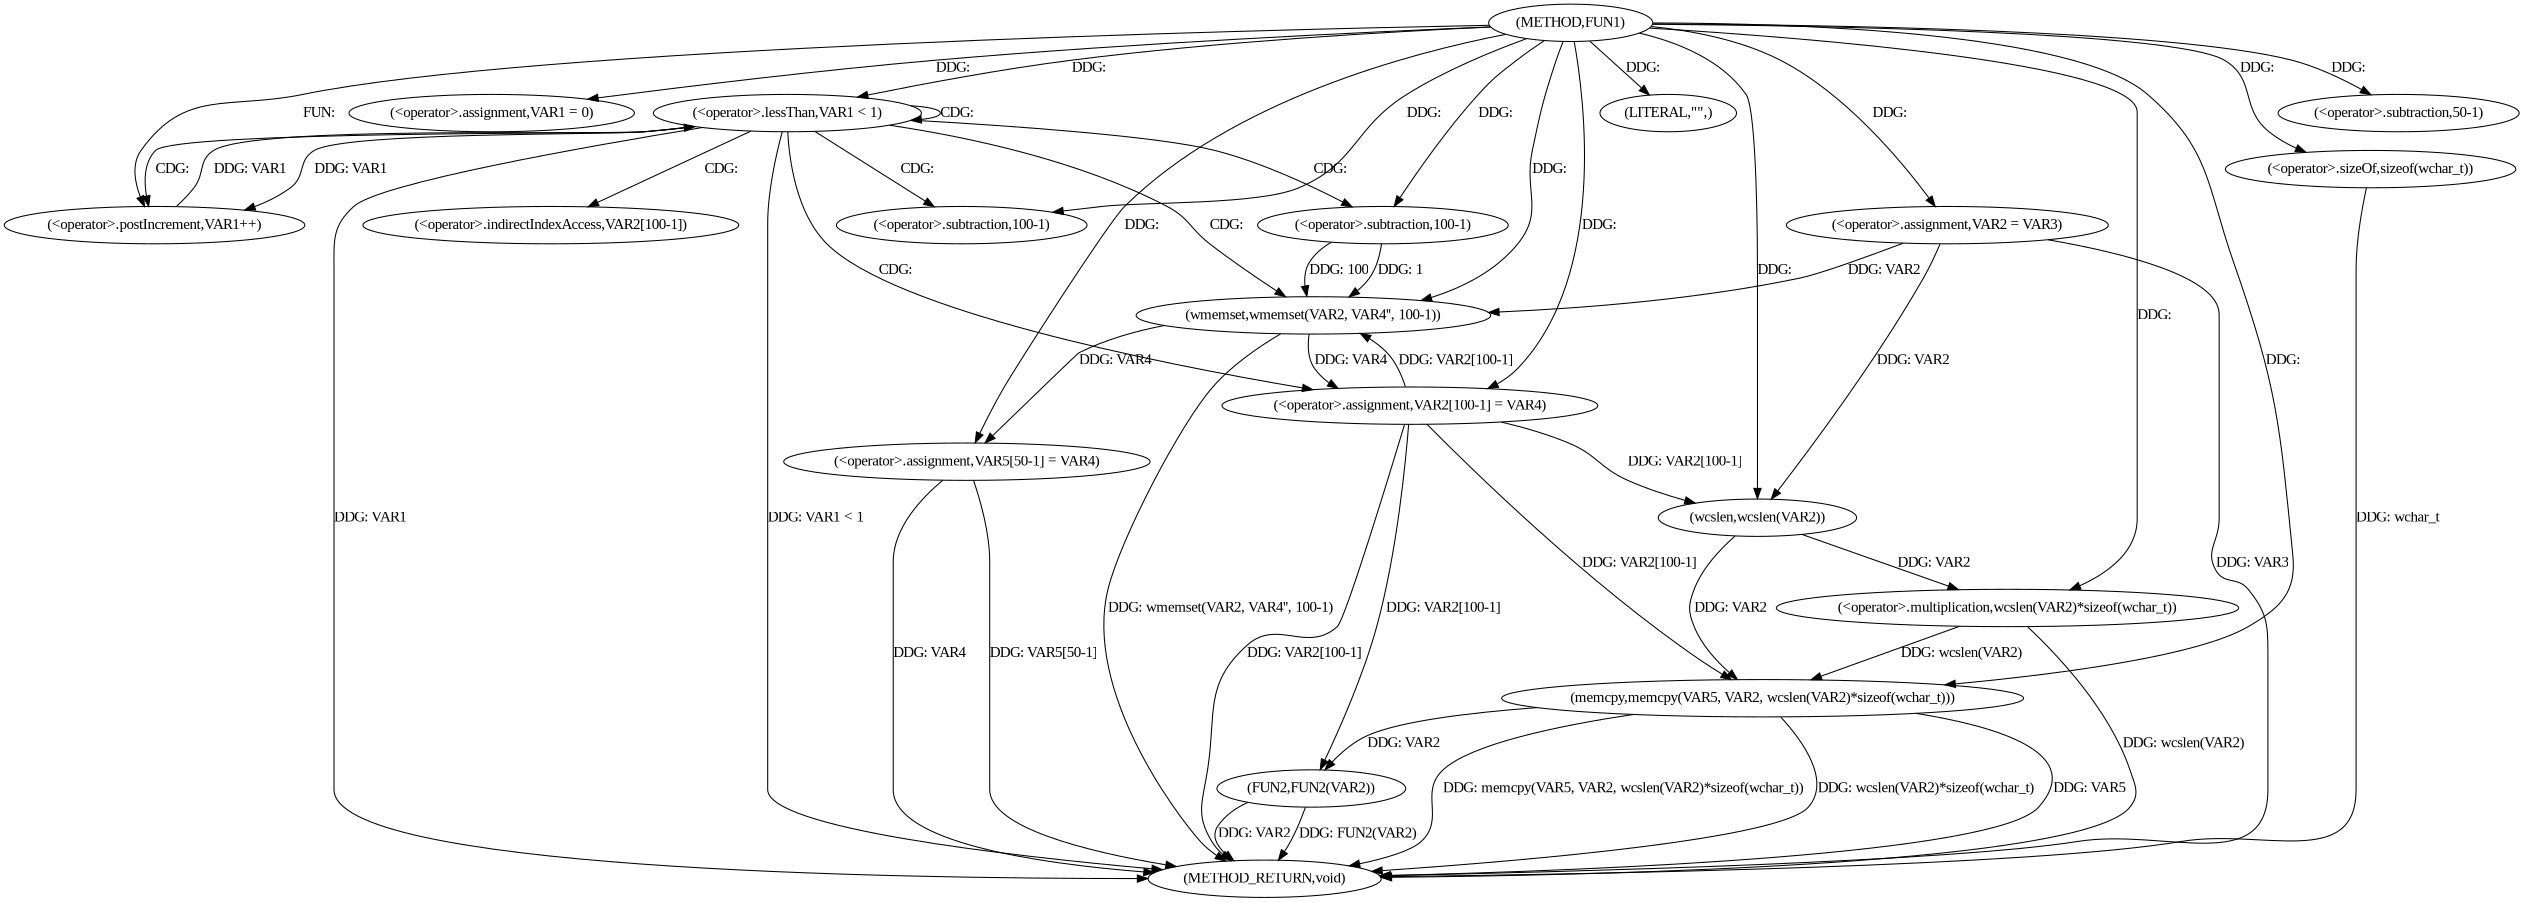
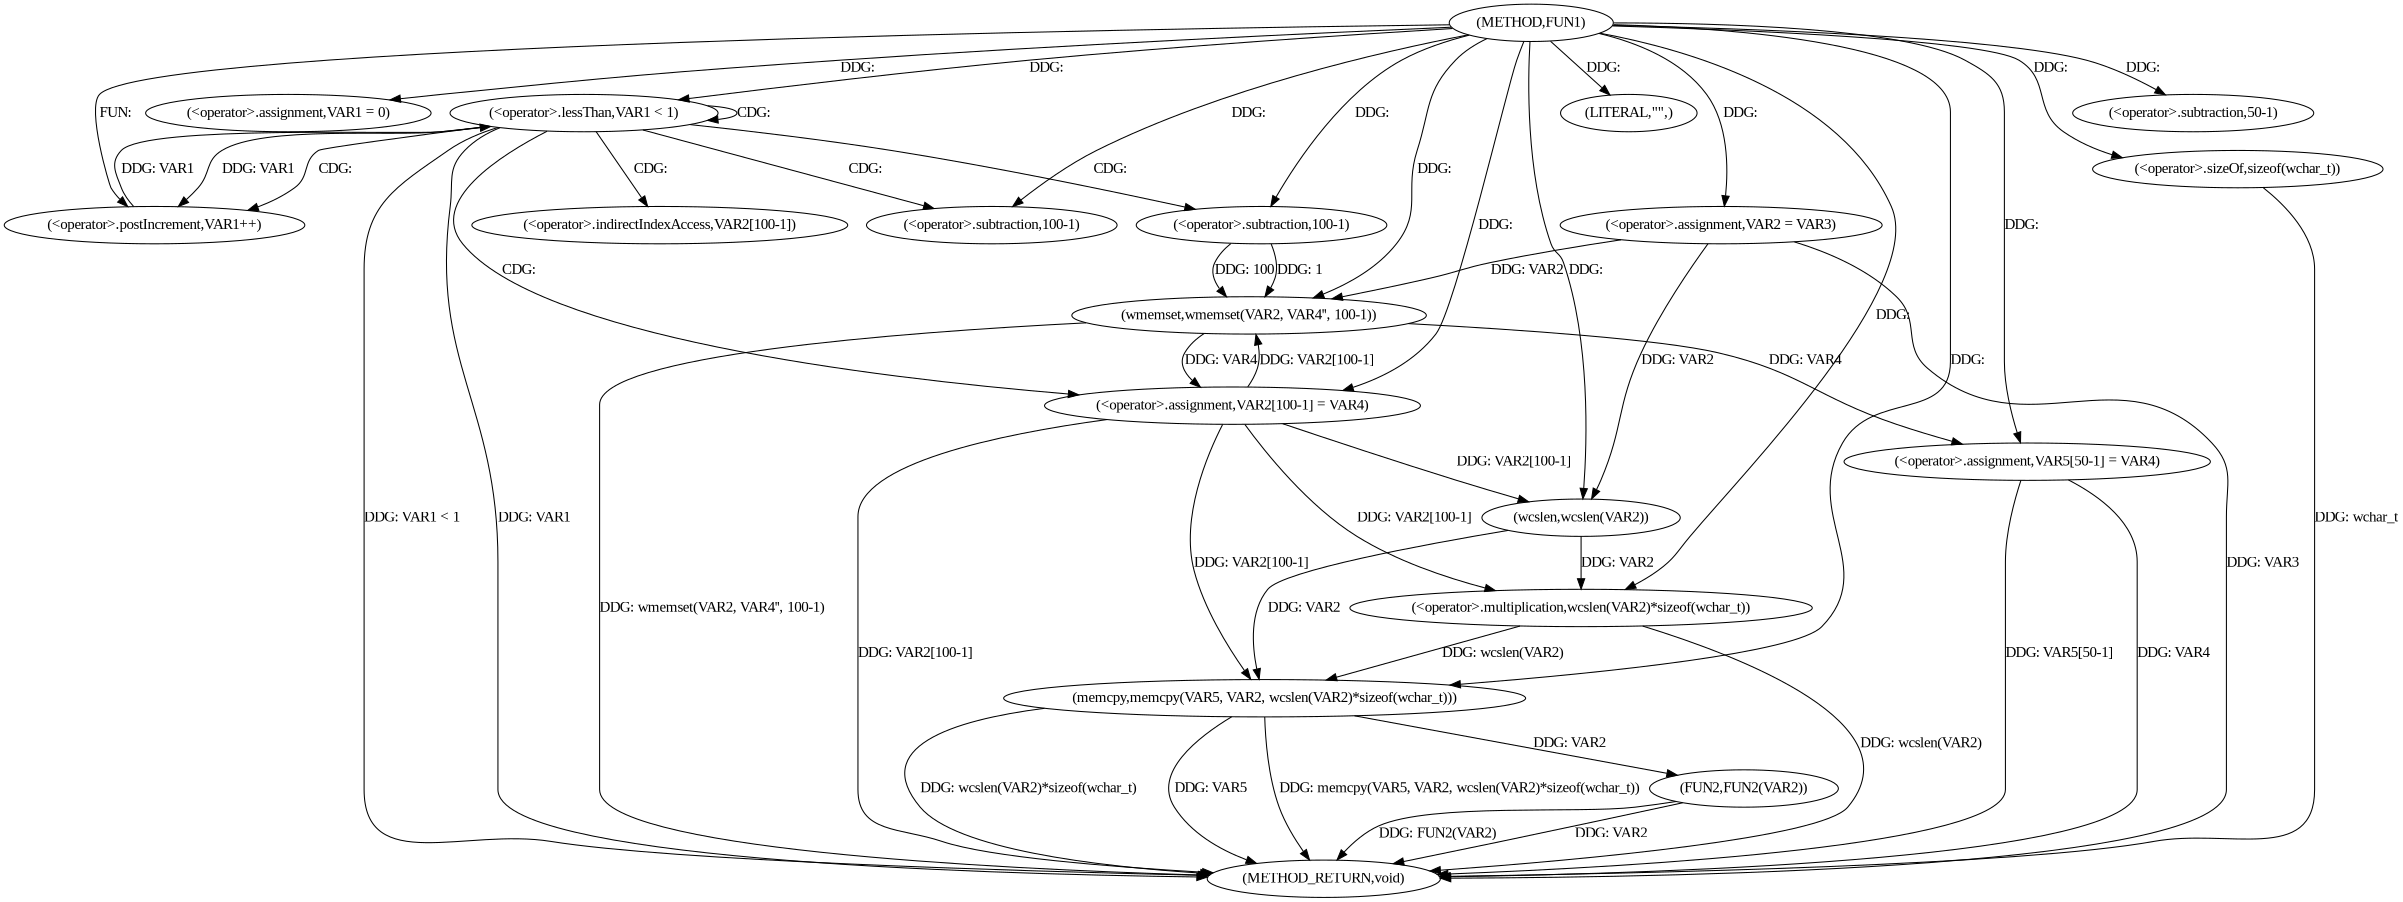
edge "(<operator>.lessThan,VAR1 < 1)" -> "(wmemset,wmemset(VAR2, VAR4'', 100-1))": removed, label "CDG:"
edge "(<operator>.assignment,VAR2[100-1] = VAR4)" -> "(FUN2,FUN2(VAR2))": now "(<operator>.assignment,VAR2[100-1] = VAR4)" -> "(<operator>.multiplication,wcslen(VAR2)*sizeof(wchar_t))"
